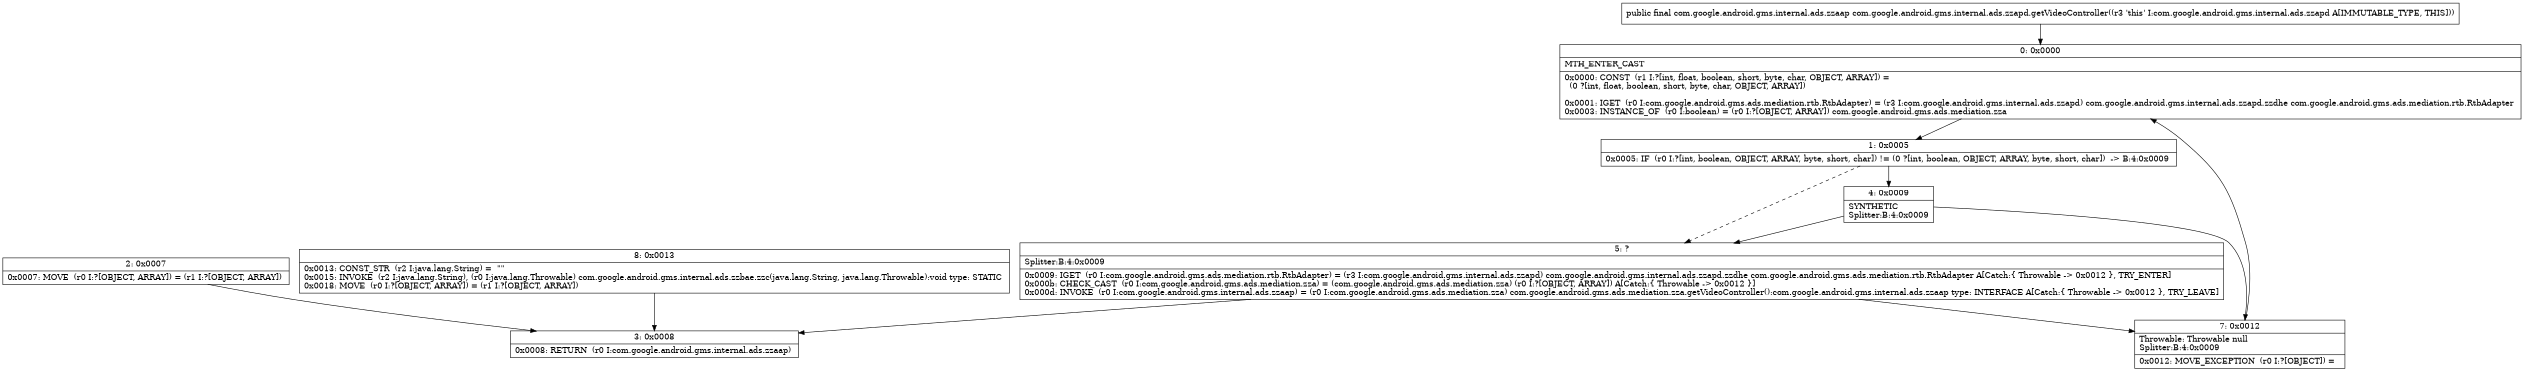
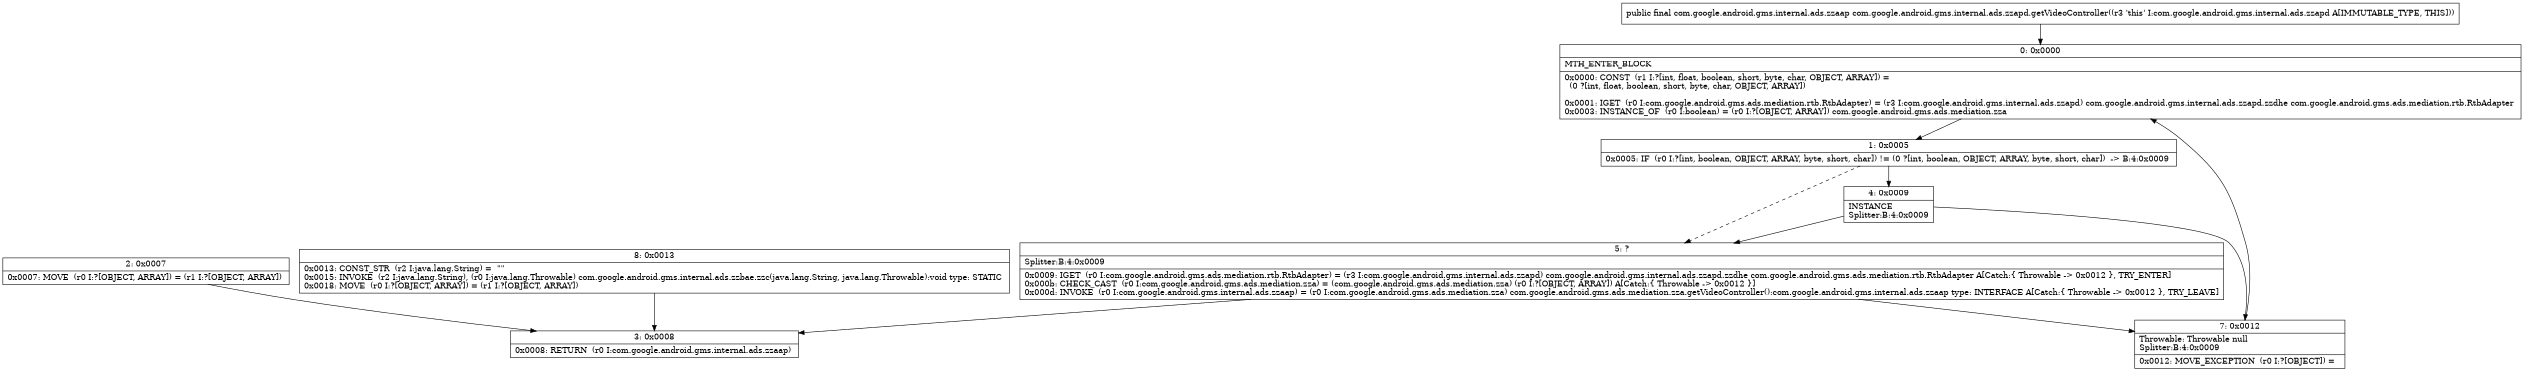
node "0: 0x0000": text "MTH_ENTER_CAST" -> "MTH_ENTER_BLOCK"
node "4: 0x0009": text "SYNTHETIC" -> "INSTANCE"
